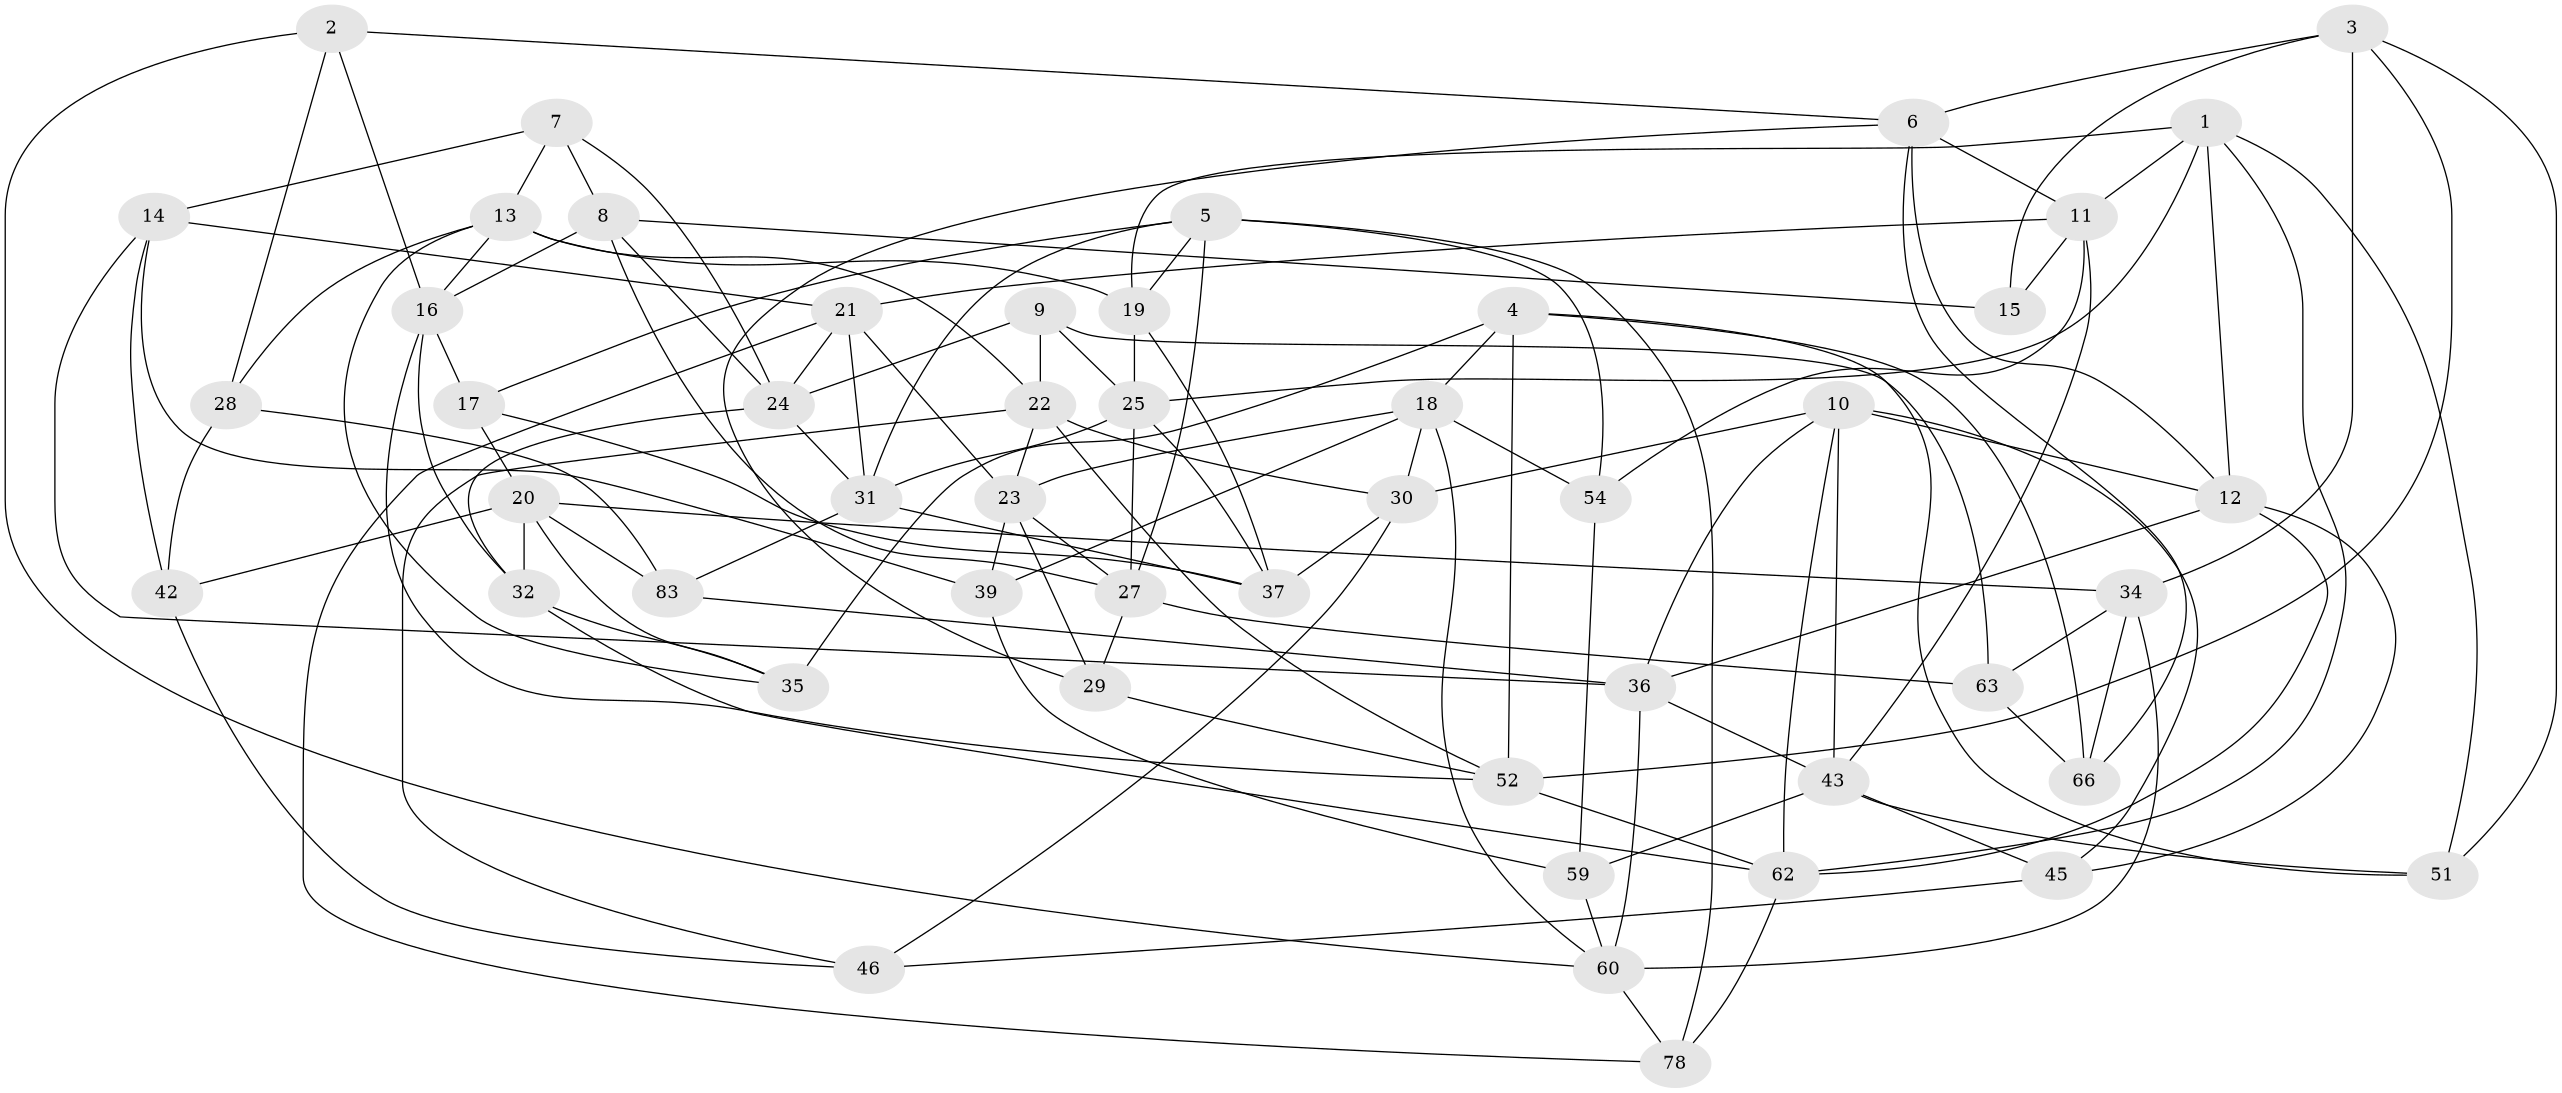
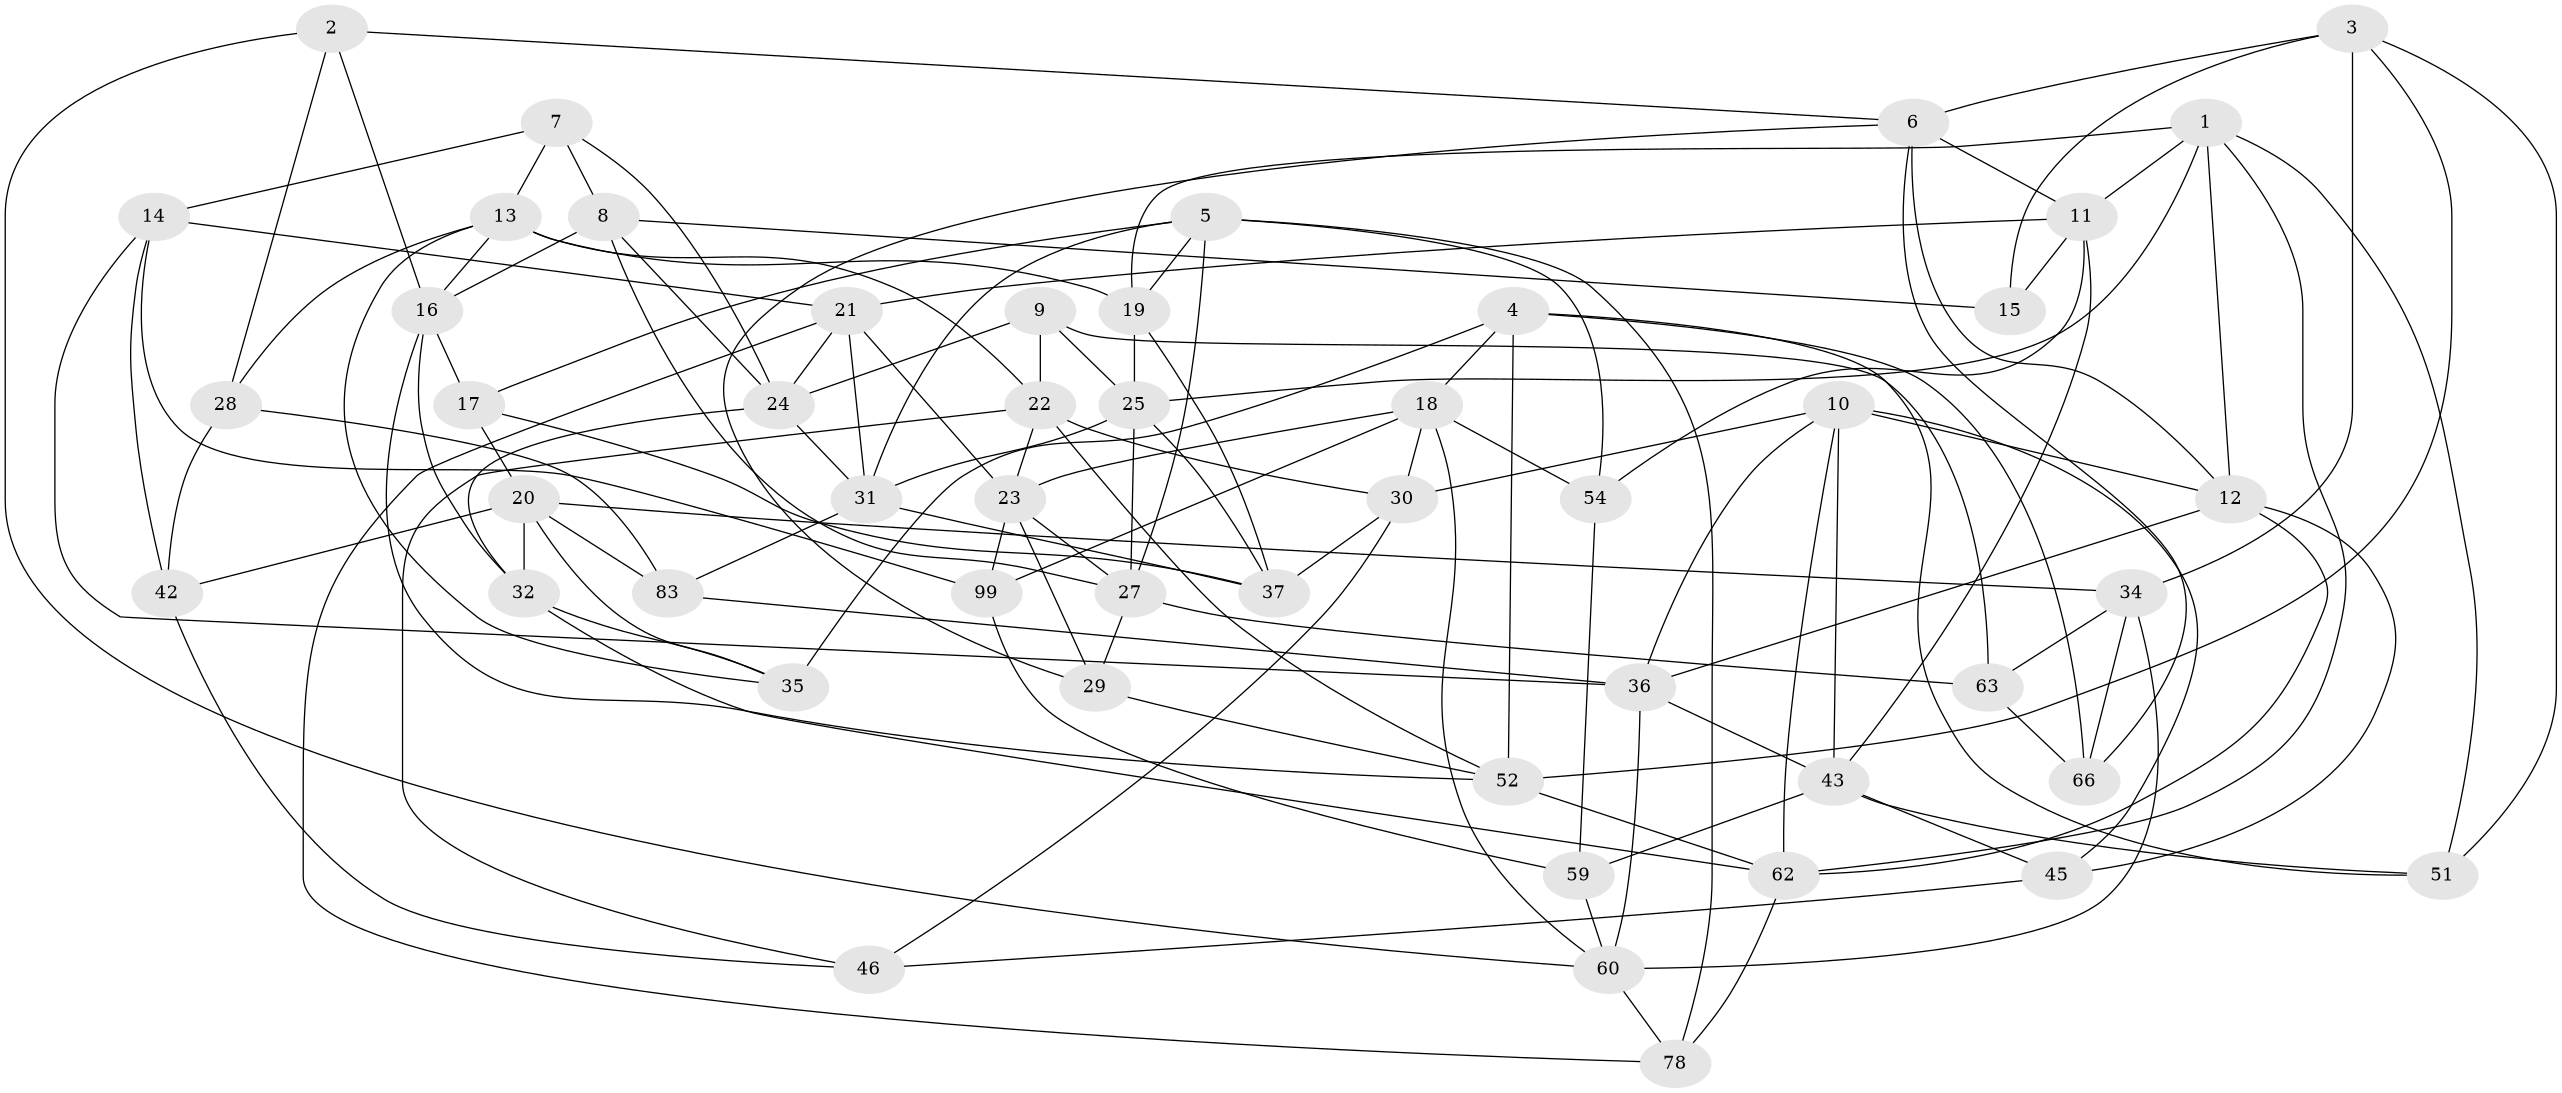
node "39": label "39" -> "99"
